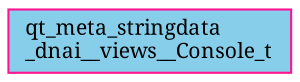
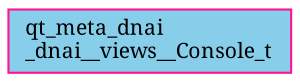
node "qt_meta_stringdata _dnai__views__Console_t": label "qt_meta_stringdata _dnai__views__Console_t" -> "qt_meta_dnai _dnai__views__Console_t"
